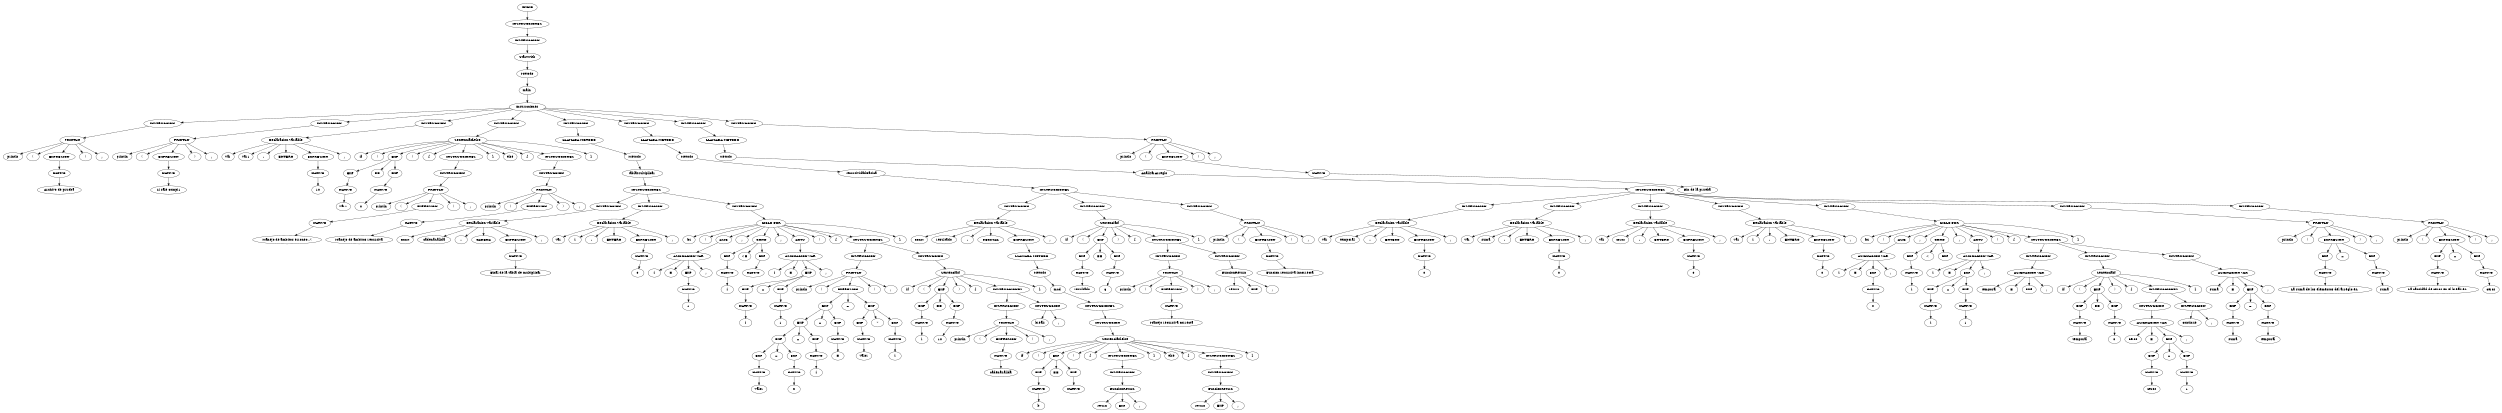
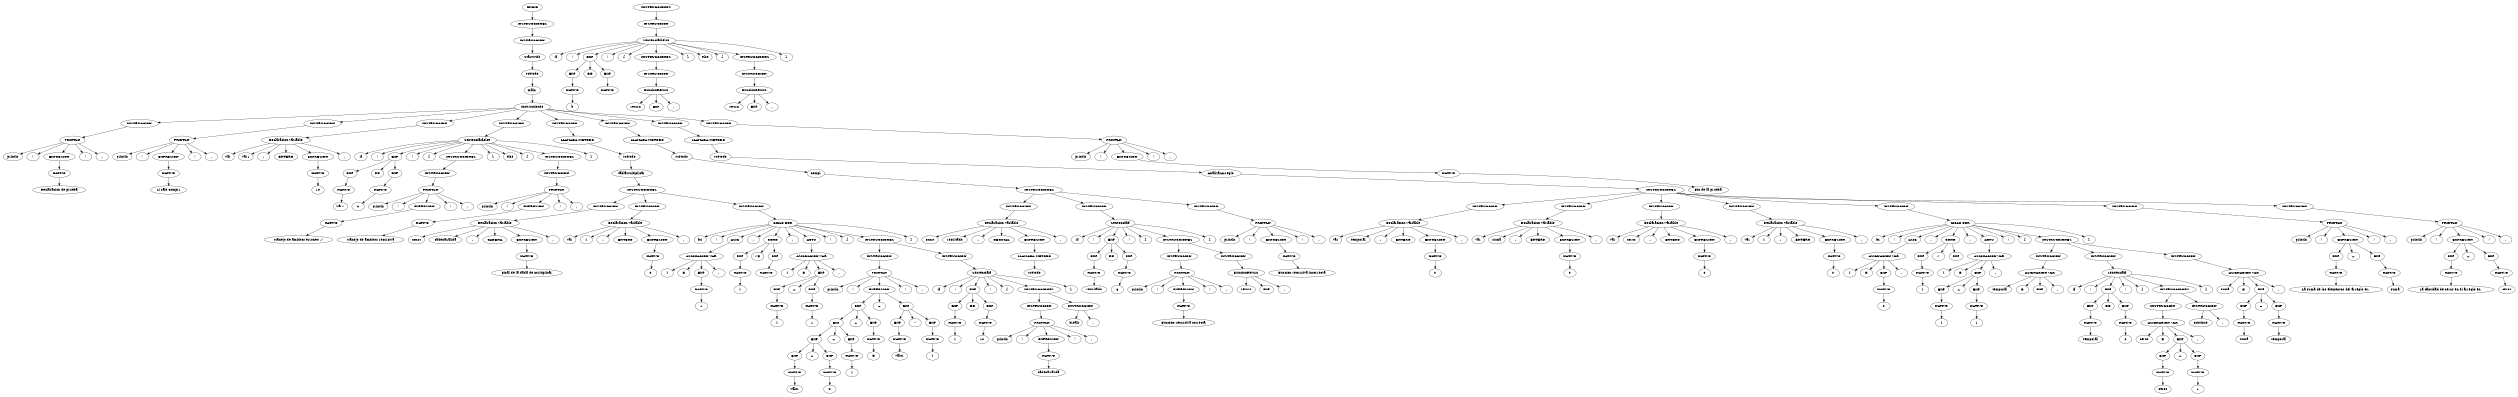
node "recursividadBasica": label "recursividadBasica" -> "compi"
node "Archivo de prueba": label "Archivo de prueba" -> "Declaracion de prueba"
node "mcd": removed
node "La cantidad de ceros en el break es:": label "La cantidad de ceros en el break es:" -> "La cantidad de ceros en el arreglo es:"
node "Manejo recursiva correcta": label "Manejo recursiva correcta" -> "Funcion recursiva correcta"
